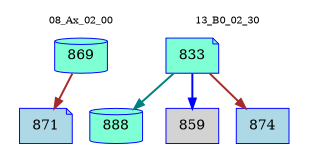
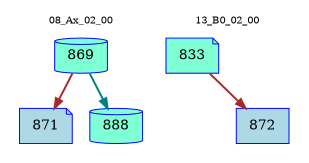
cluster "13_B0_02_30": label "13_B0_02_30" -> "13_B0_02_00"
edge "833" -> "888": now "869" -> "888"
node "859": removed
node "874": label "874" -> "872"
